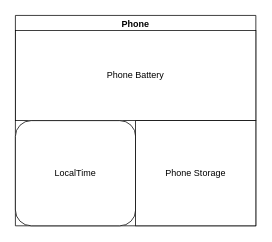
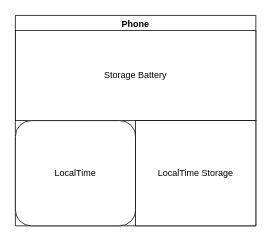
node "Phone Battery": label "Phone Battery" -> "Storage Battery"
node "Phone Storage": label "Phone Storage" -> "LocalTime Storage"
